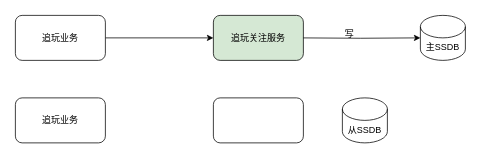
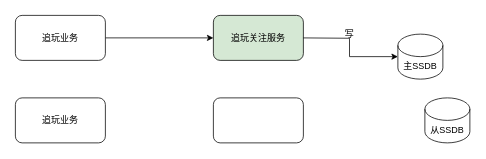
node "主SSDB": moved (443, 38) -> (420, 57)
node "从SSDB": moved (365, 120) -> (447, 120)
